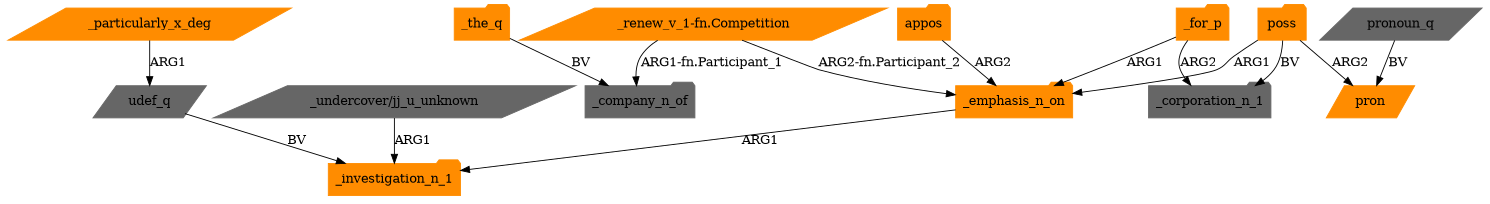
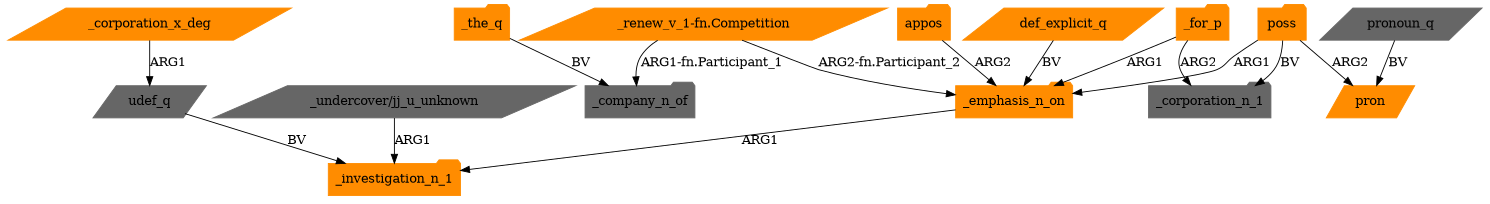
node "_particularly_x_deg": label "_particularly_x_deg" -> "_corporation_x_deg"
node "def_explicit_q": added
